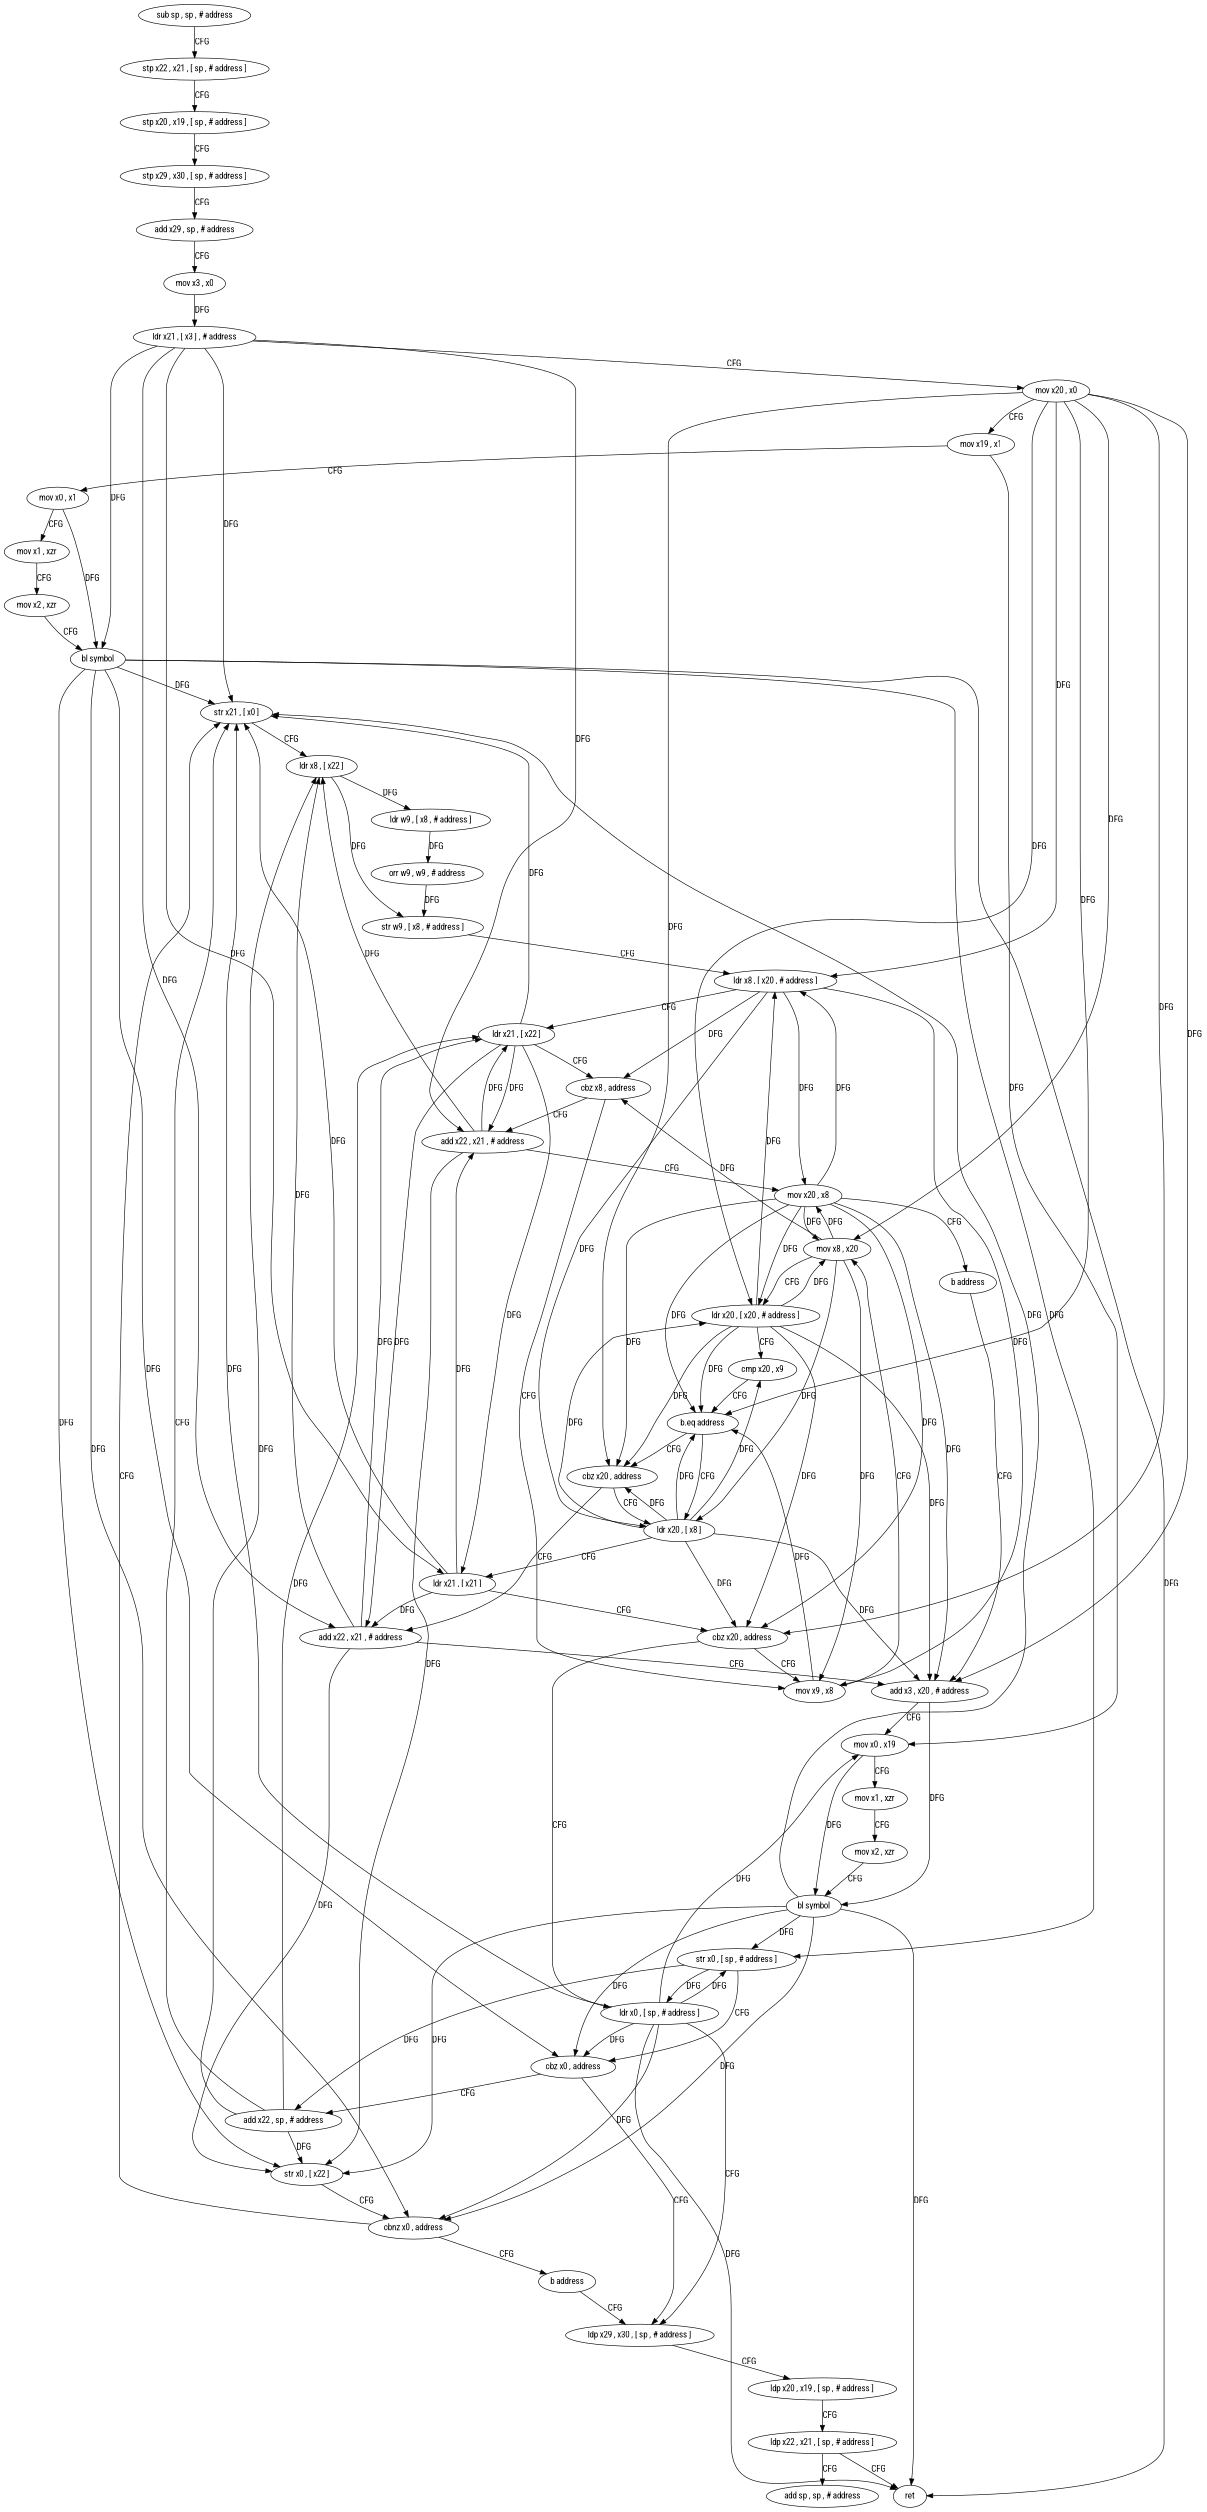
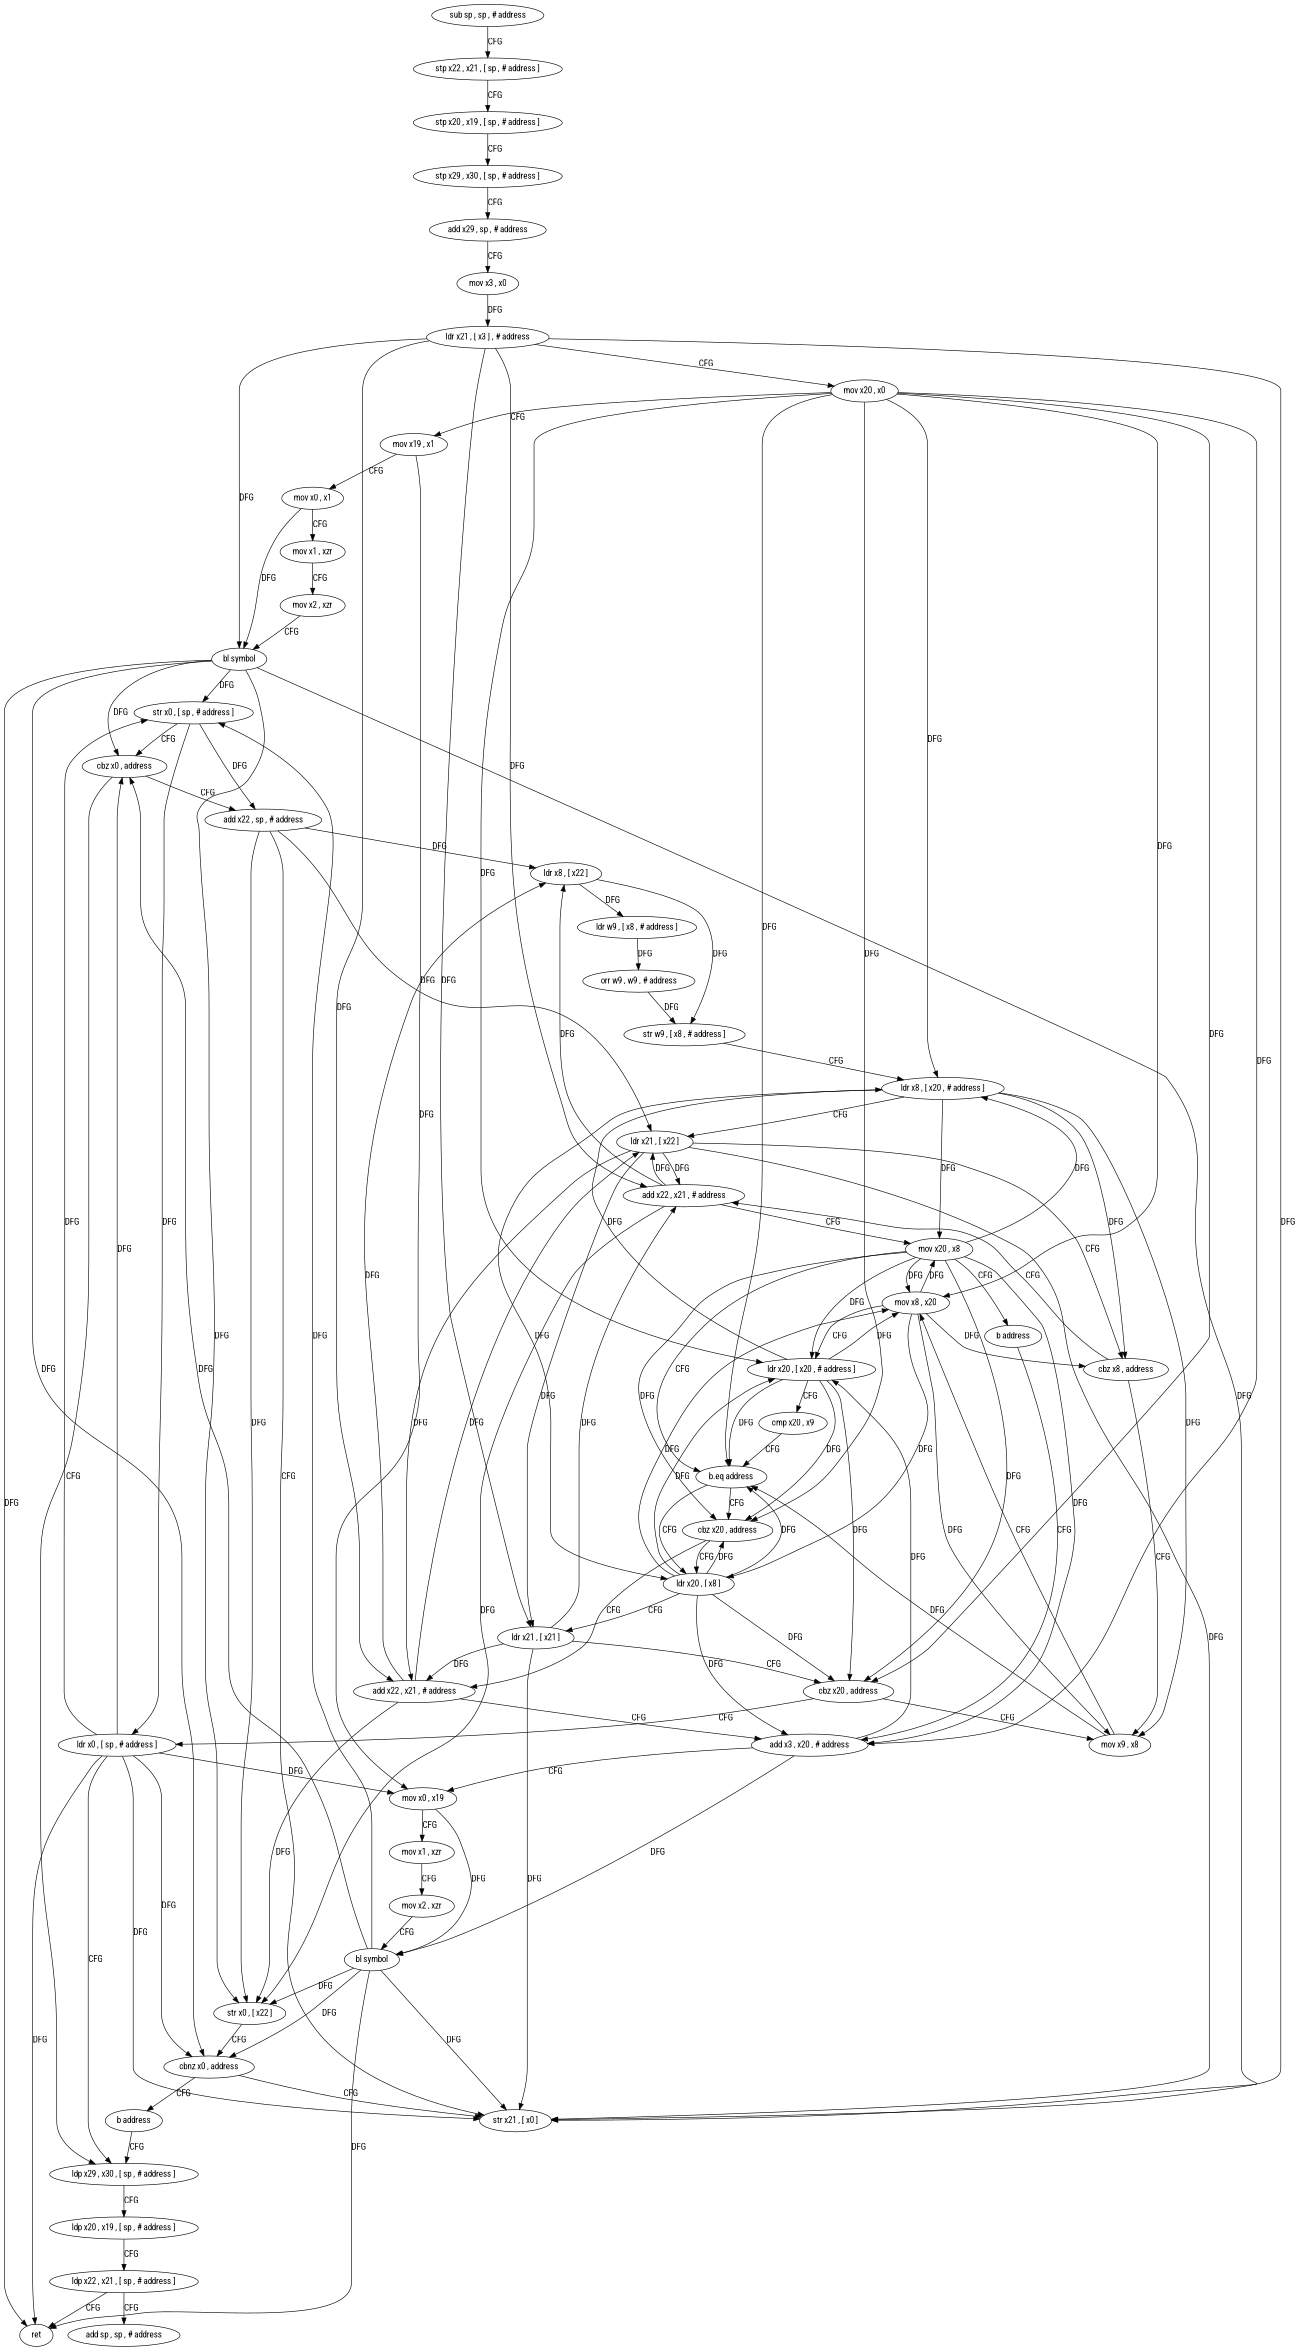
edge "str x21 , [ x0 ]" -> "ldr x8 , [ x22 ]": removed, label "CFG"
edge "mov x20 , x8" -> "b.eq address": label "DFG" -> "CFG"
edge "ldr x20 , [ x8 ]" -> "cmp x20 , x9": now "ldr x20 , [ x8 ]" -> "mov x8 , x20"
edge "ldr x20 , [ x20 , # address ]" -> "add x3 , x20 , # address": reversed
